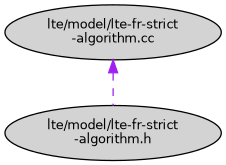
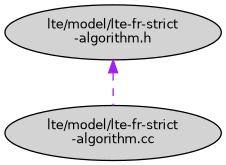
edge "lte/model/lte-fr-strict -algorithm.h" -> "lte/model/lte-fr-strict -algorithm.cc": reversed
